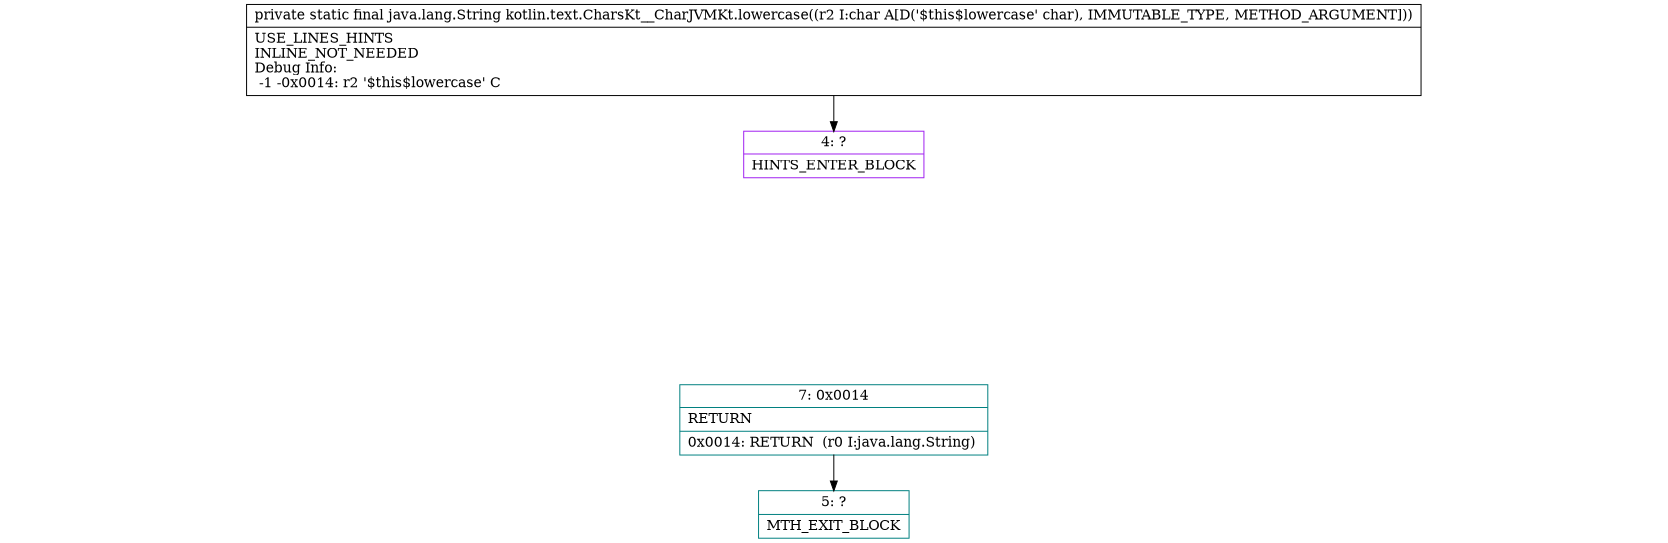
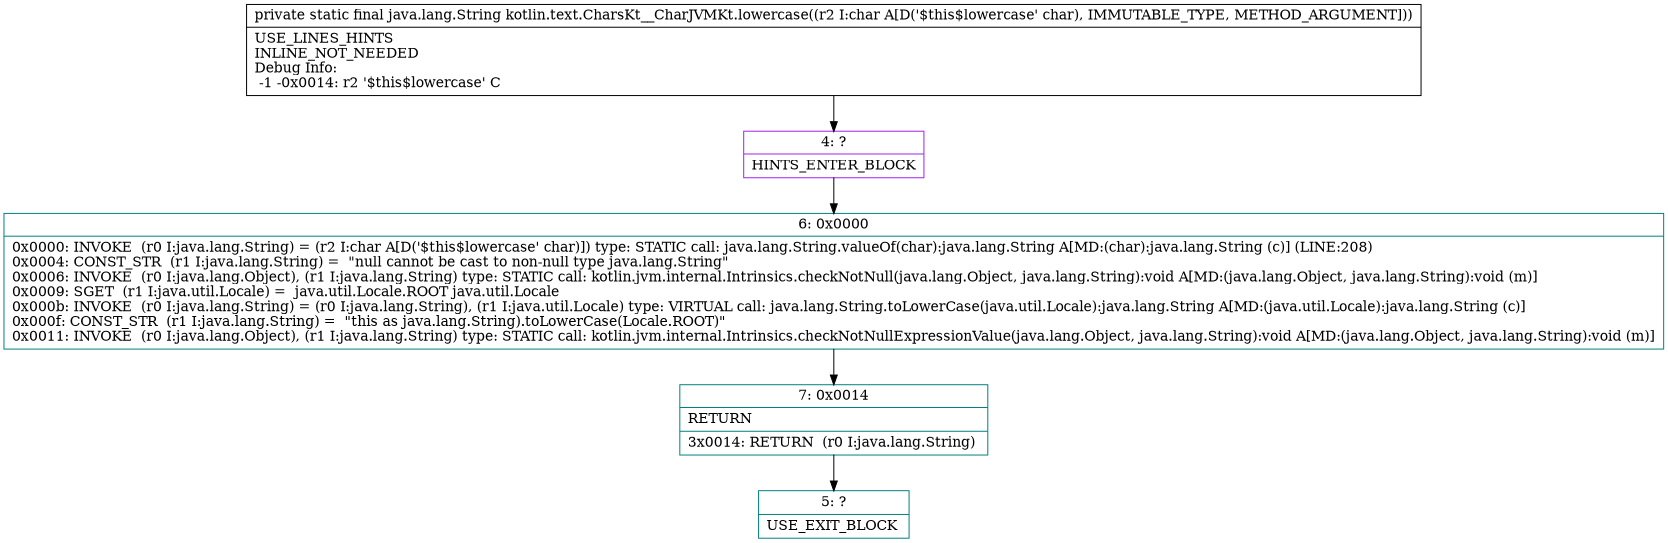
node "6: 0x0000": added
node "7: 0x0014": text "0x0014: RETURN  (r0 I:java.lang.String)" -> "3x0014: RETURN  (r0 I:java.lang.String)"
node "5: ?": text "MTH_EXIT_BLOCK" -> "USE_EXIT_BLOCK"
